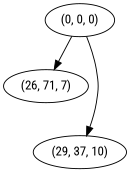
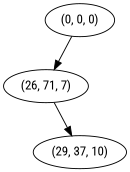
edge "(0, 0, 0)" -> "(29, 37, 10)": now "(26, 71, 7)" -> "(29, 37, 10)"
